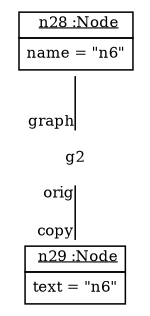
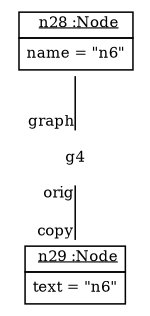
node "g2": label "g2" -> "g4"
